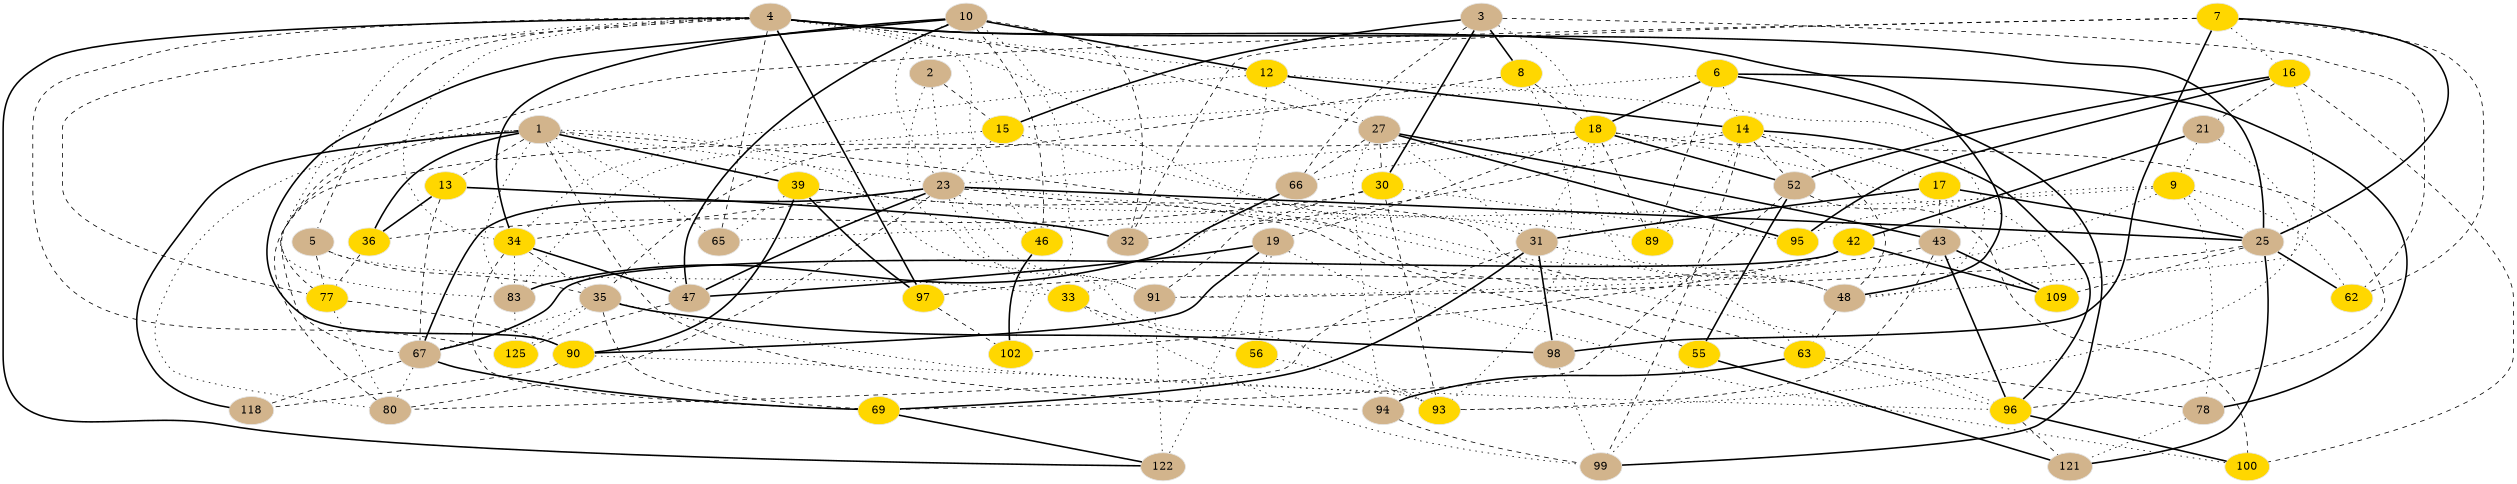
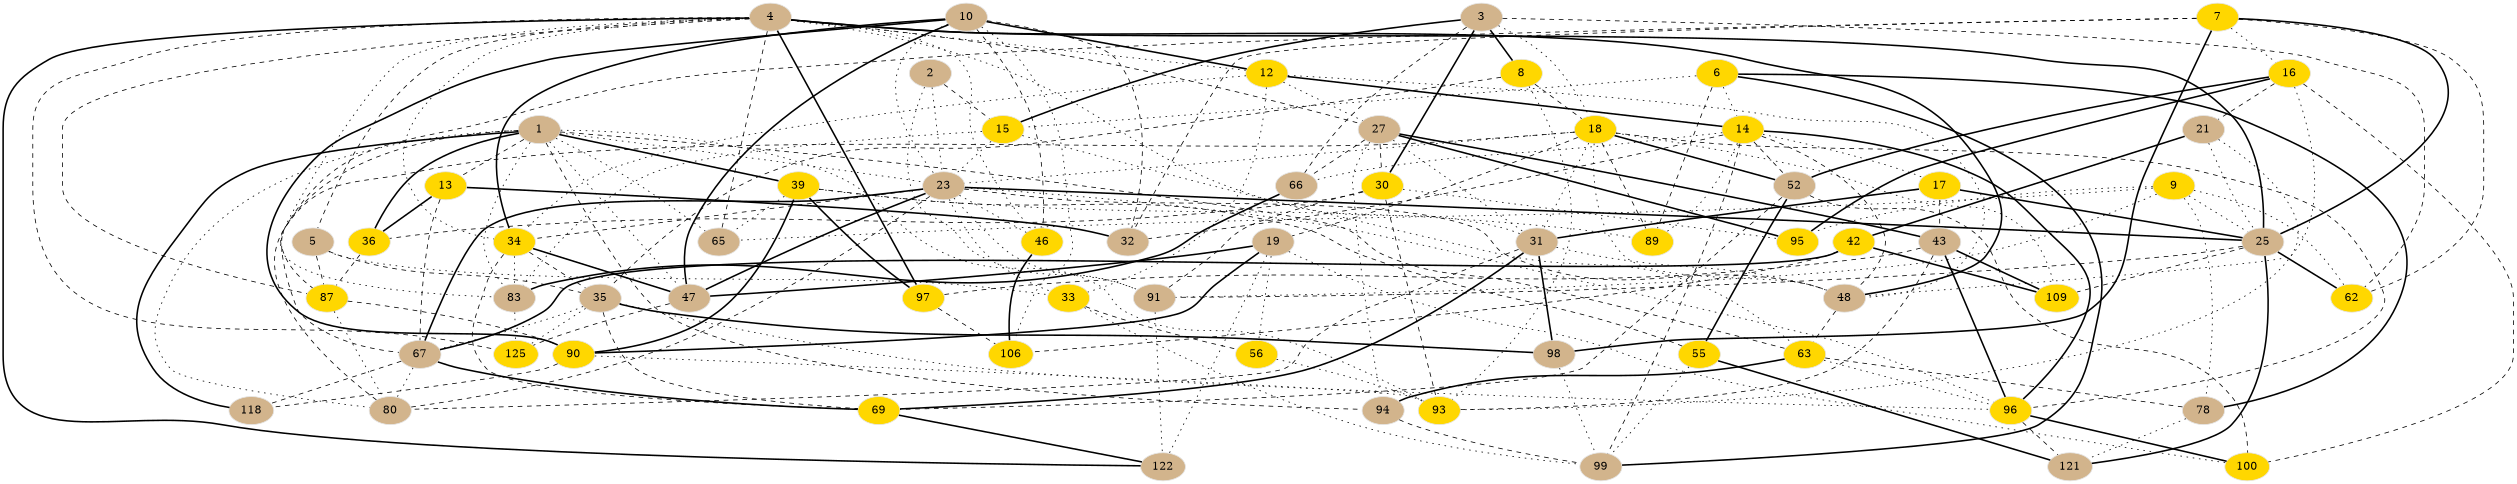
edge "6" -- "18": removed
edge "21" -- "9": now "21" -- "25"
node "77": label "77" -> "87"
node "102": label "102" -> "106"
